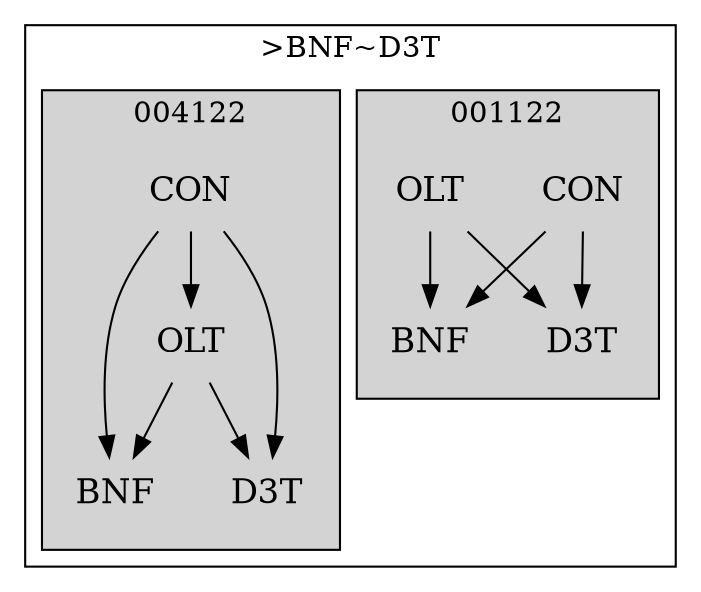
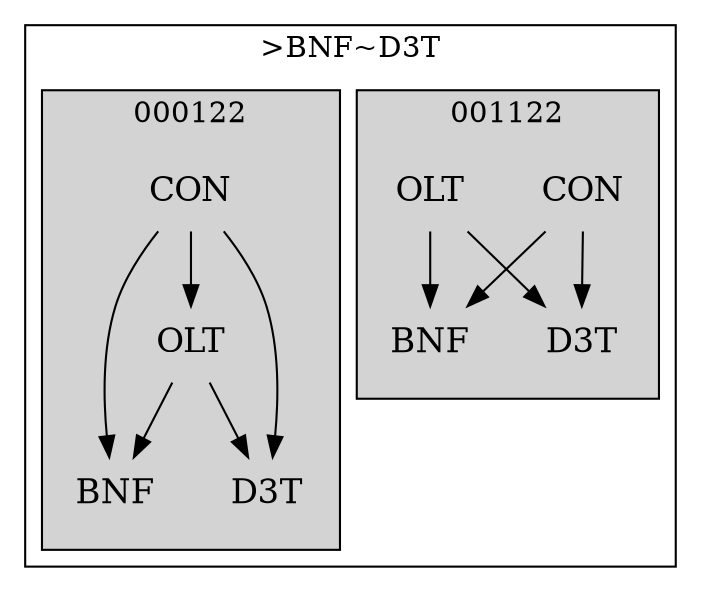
cluster "004122": label "004122" -> "000122"
